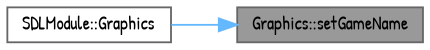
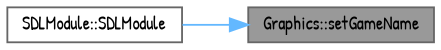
node "SDLModule::Graphics": label "SDLModule::Graphics" -> "SDLModule::SDLModule"
